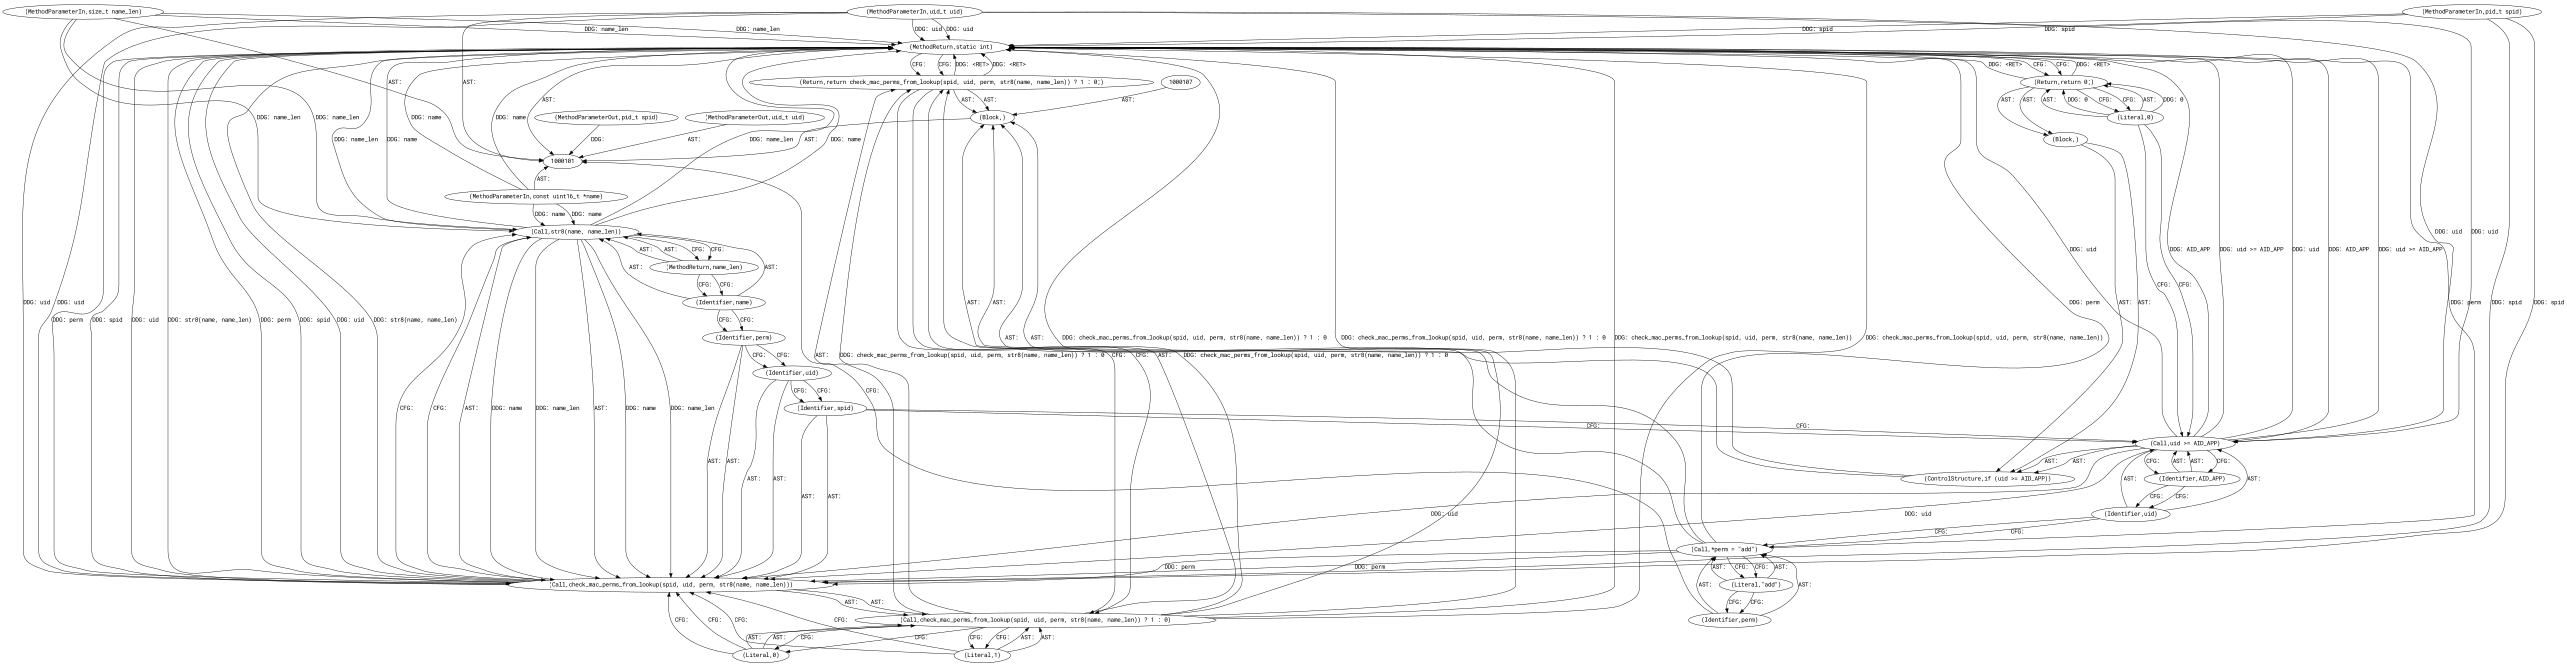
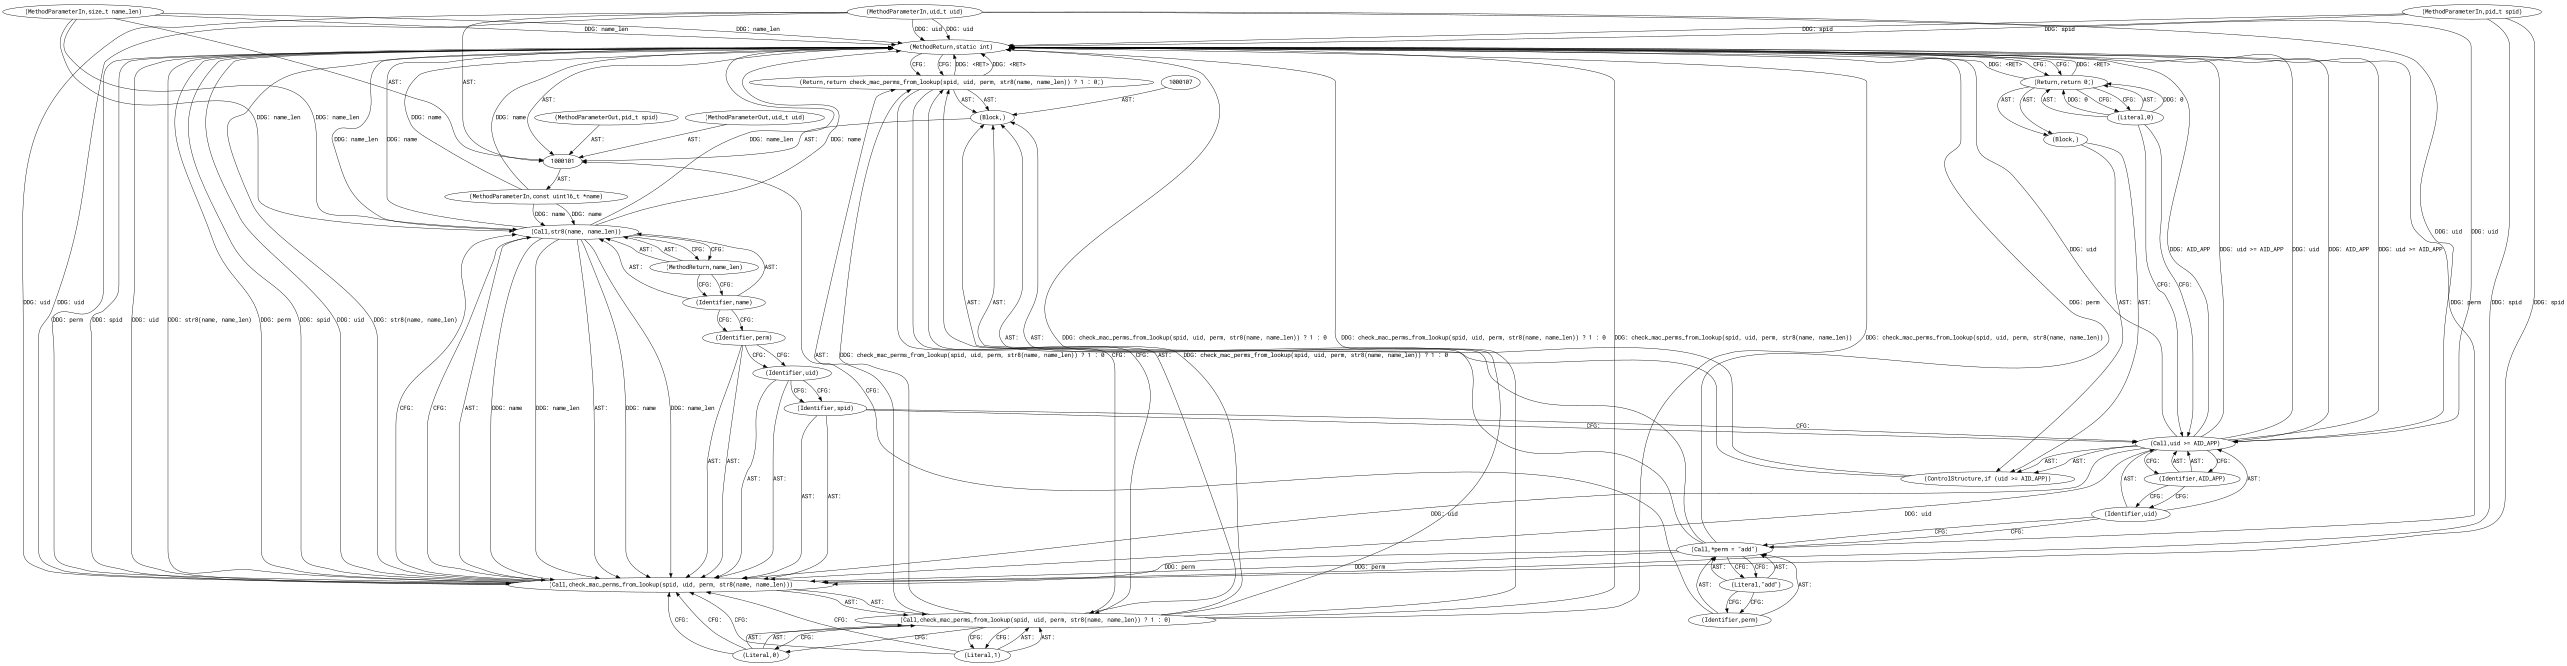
edge "(MethodParameterOut,pid_t spid)" -> "1000101": label "DDG: " -> "AST: "
edge "(MethodParameterIn,const uint16_t *name)" -> "1000101": reversed
